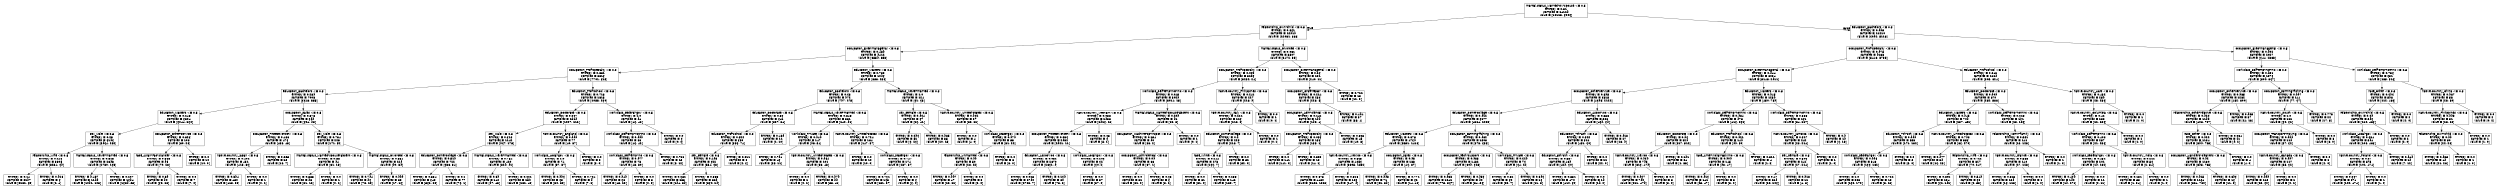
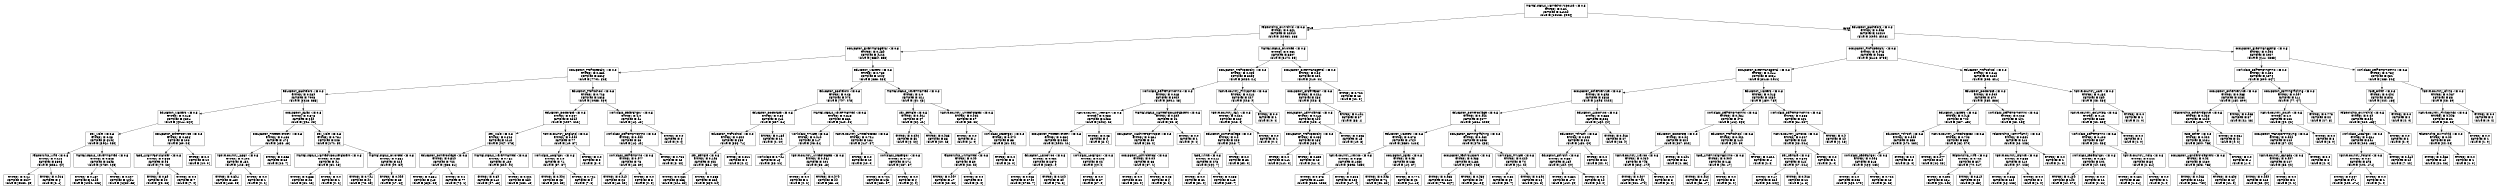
node "entropy = 0.794 samples = 46 value = [35, 11]": label "entropy = 0.794 samples = 46 value = [35, 11]" -> "workclass = 0.794 samples = 46 value = [35, 11]"
node "entropy = 9.437 samples = 1199 value = [1091, 108]": label "entropy = 9.437 samples = 1199 value = [1091, 108]" -> "entropy = 0.437 samples = 1199 value = [1091, 108]"
